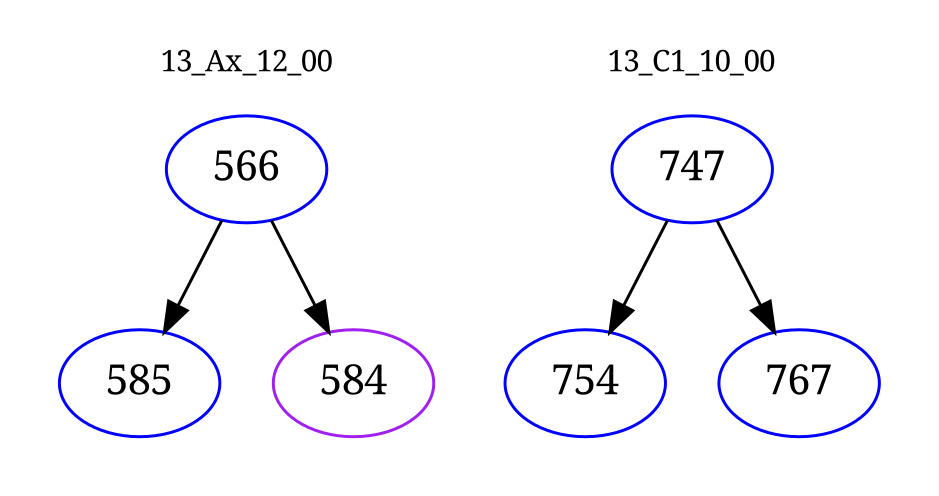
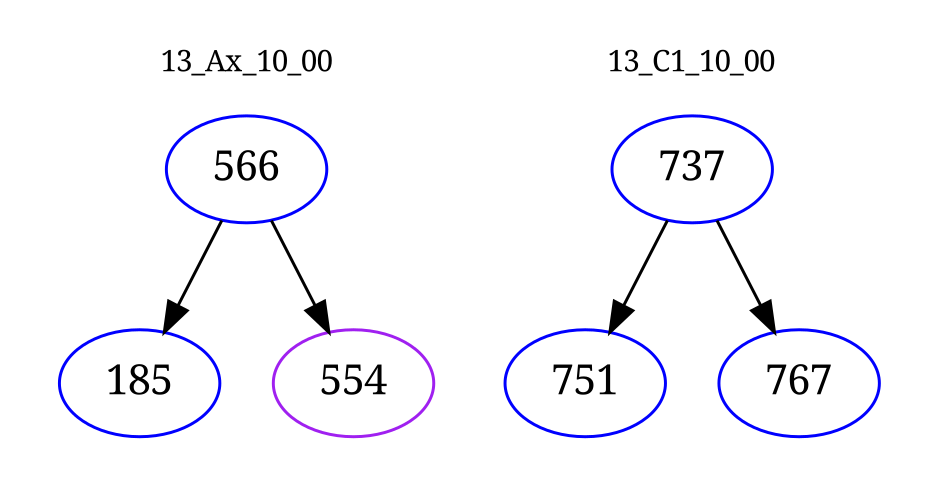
cluster "13_Ax_12_00": label "13_Ax_12_00" -> "13_Ax_10_00"
node "747": label "747" -> "737"
node "585": label "585" -> "185"
node "584": label "584" -> "554"
node "754": label "754" -> "751"
